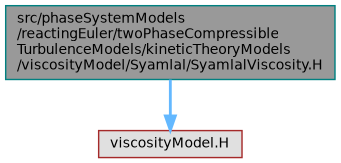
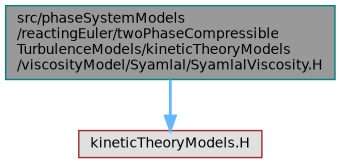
node "viscosityModel.H": label "viscosityModel.H" -> "kineticTheoryModels.H"
